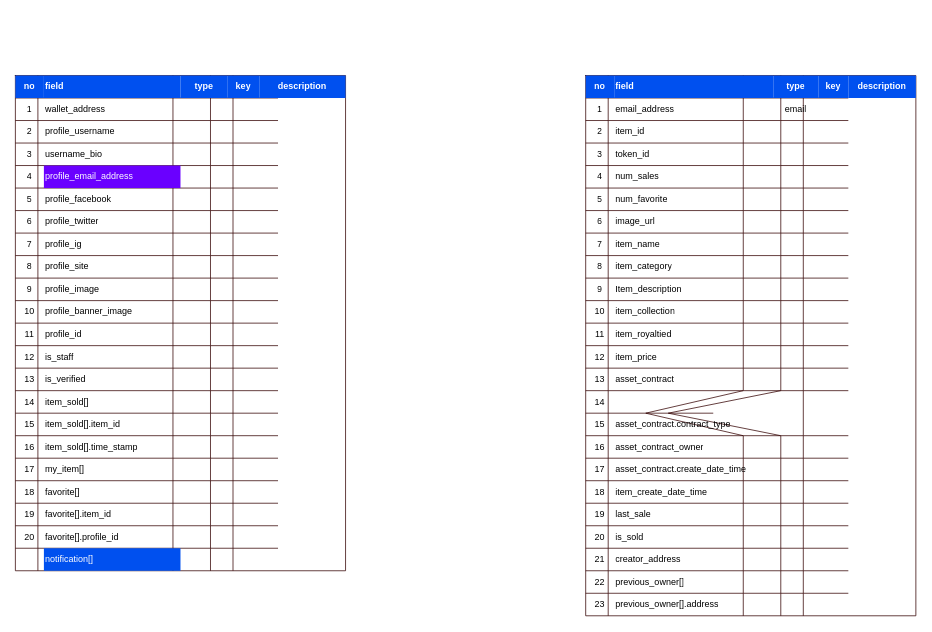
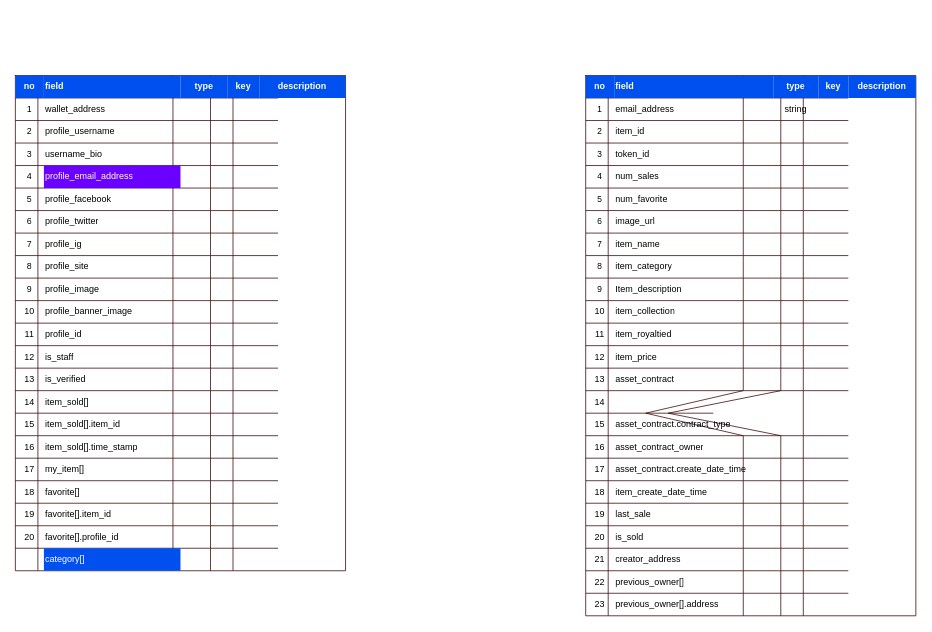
node "email": label "email" -> "string"
node "notification[]": label "notification[]" -> "category[]"
